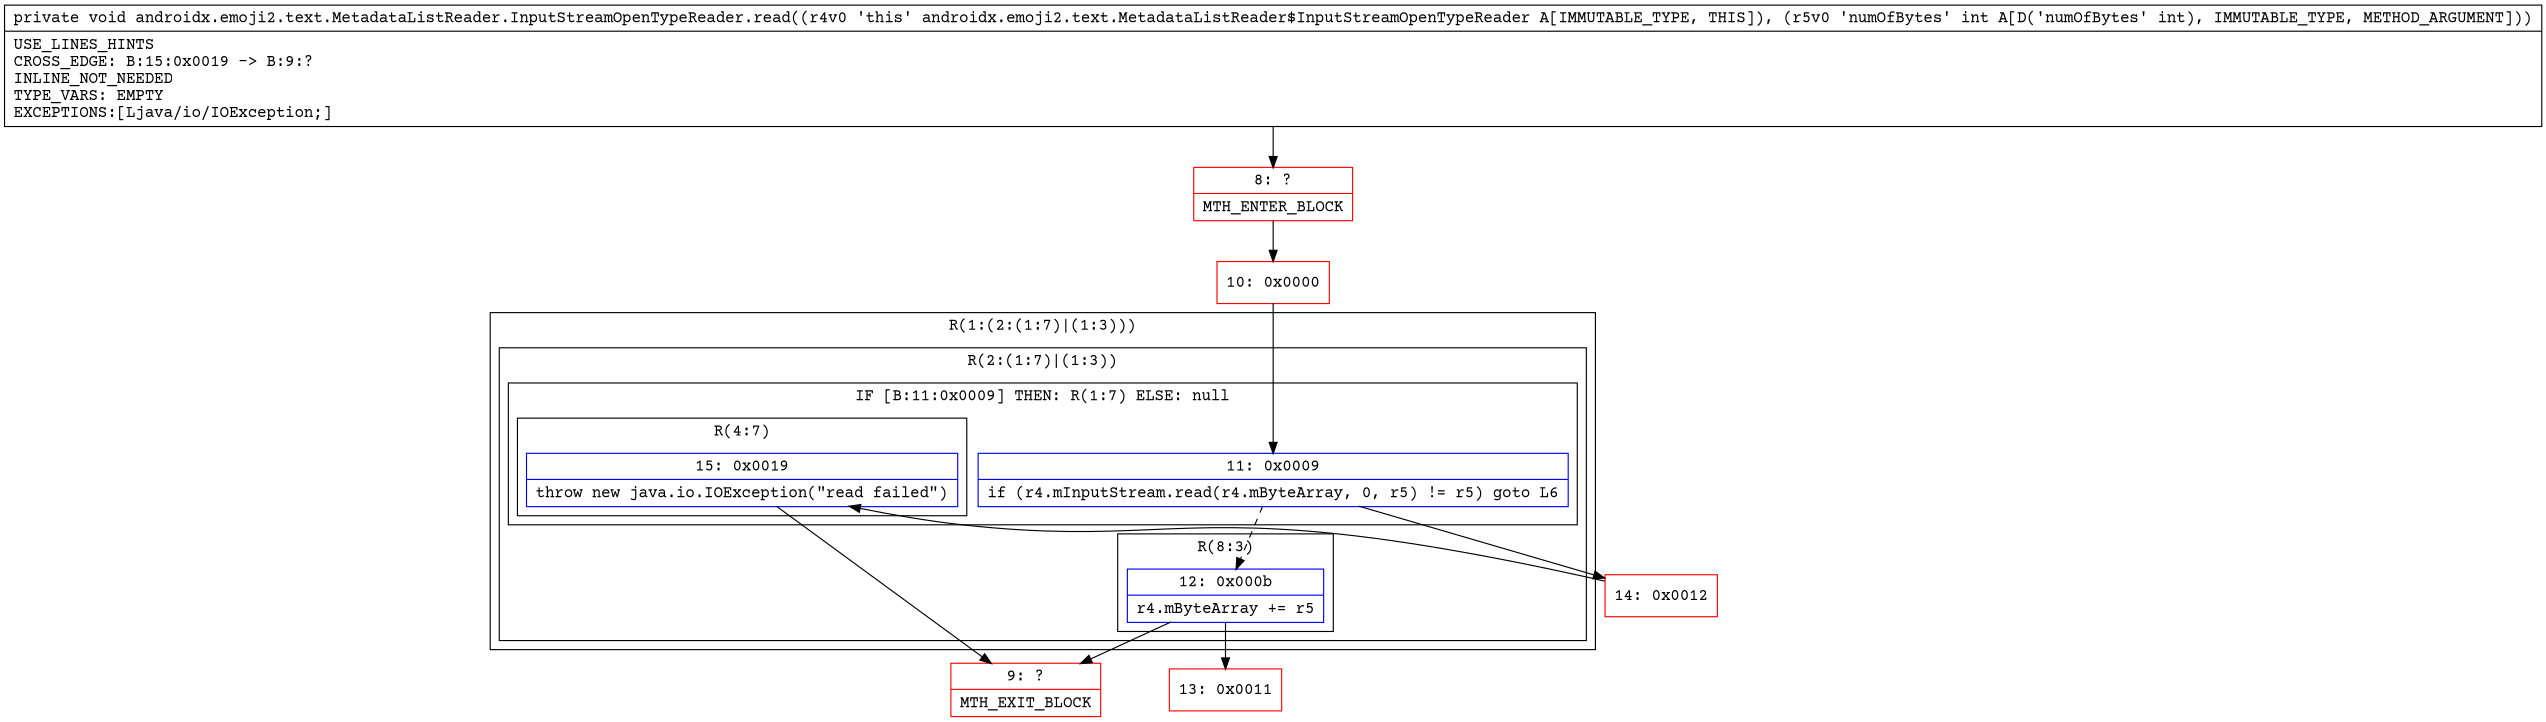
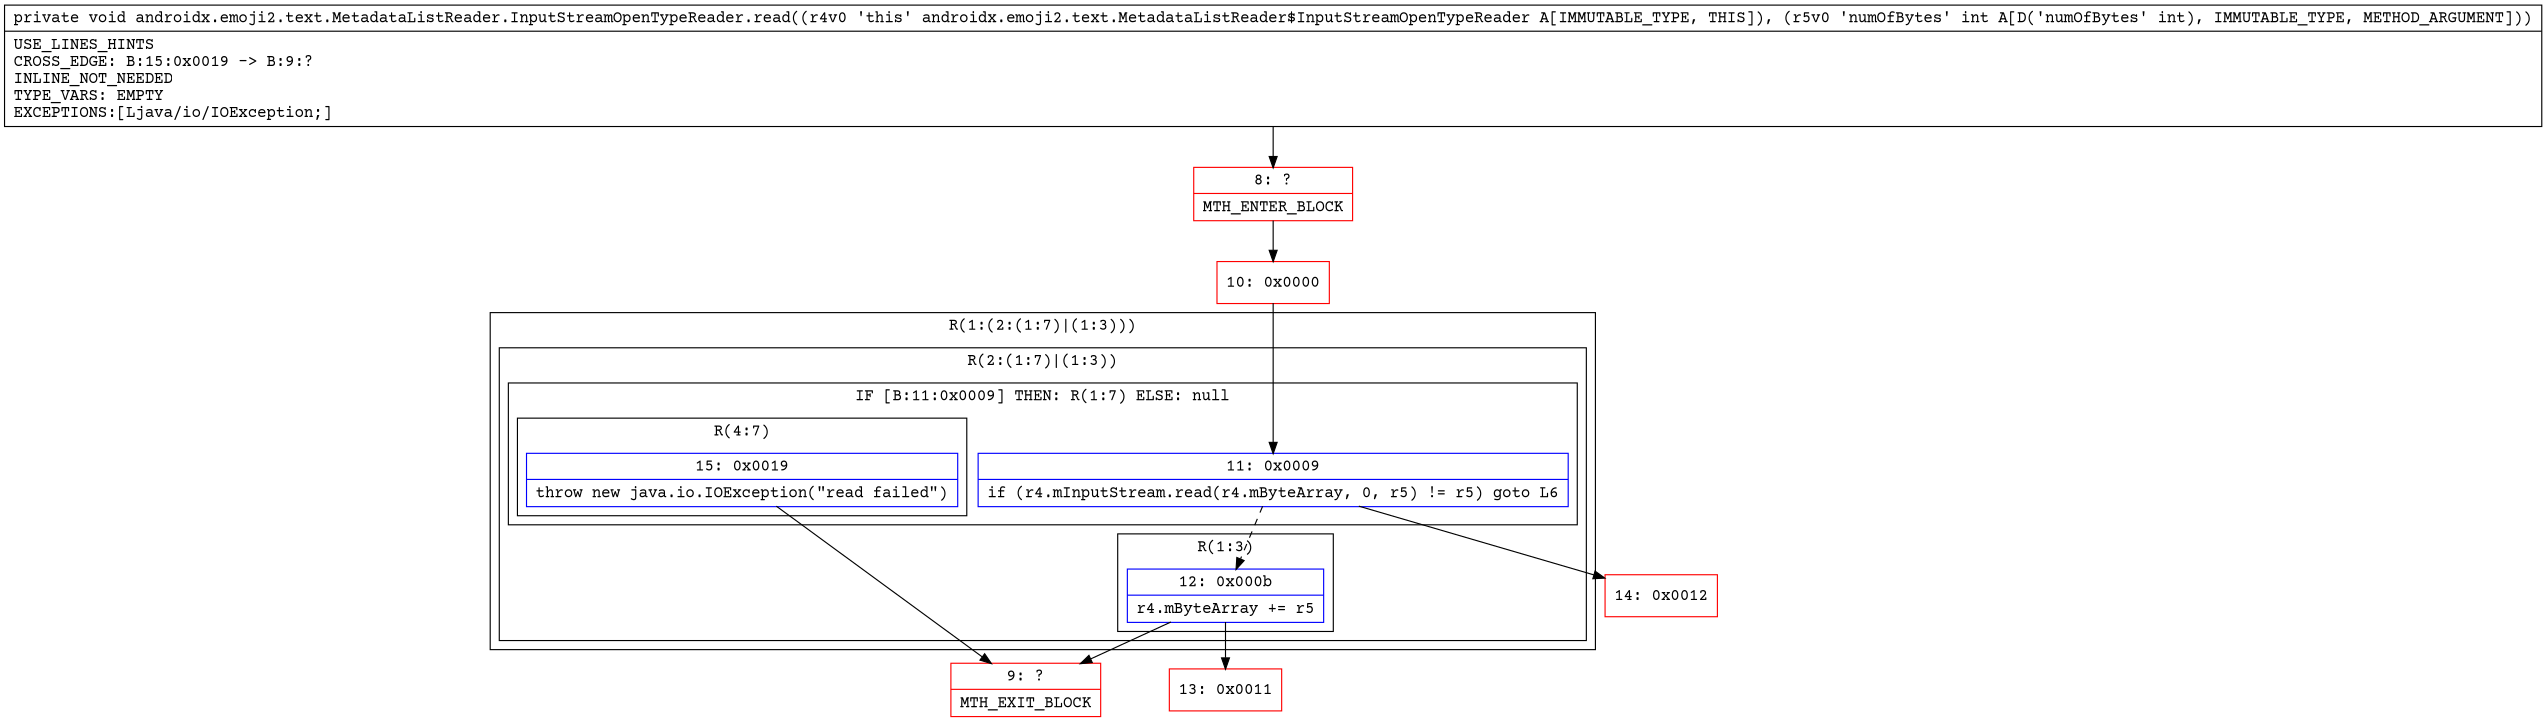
edge "14: 0x0012" -> "15: 0x0019": removed
cluster "R(8:3)": label "R(8:3)" -> "R(1:3)"
